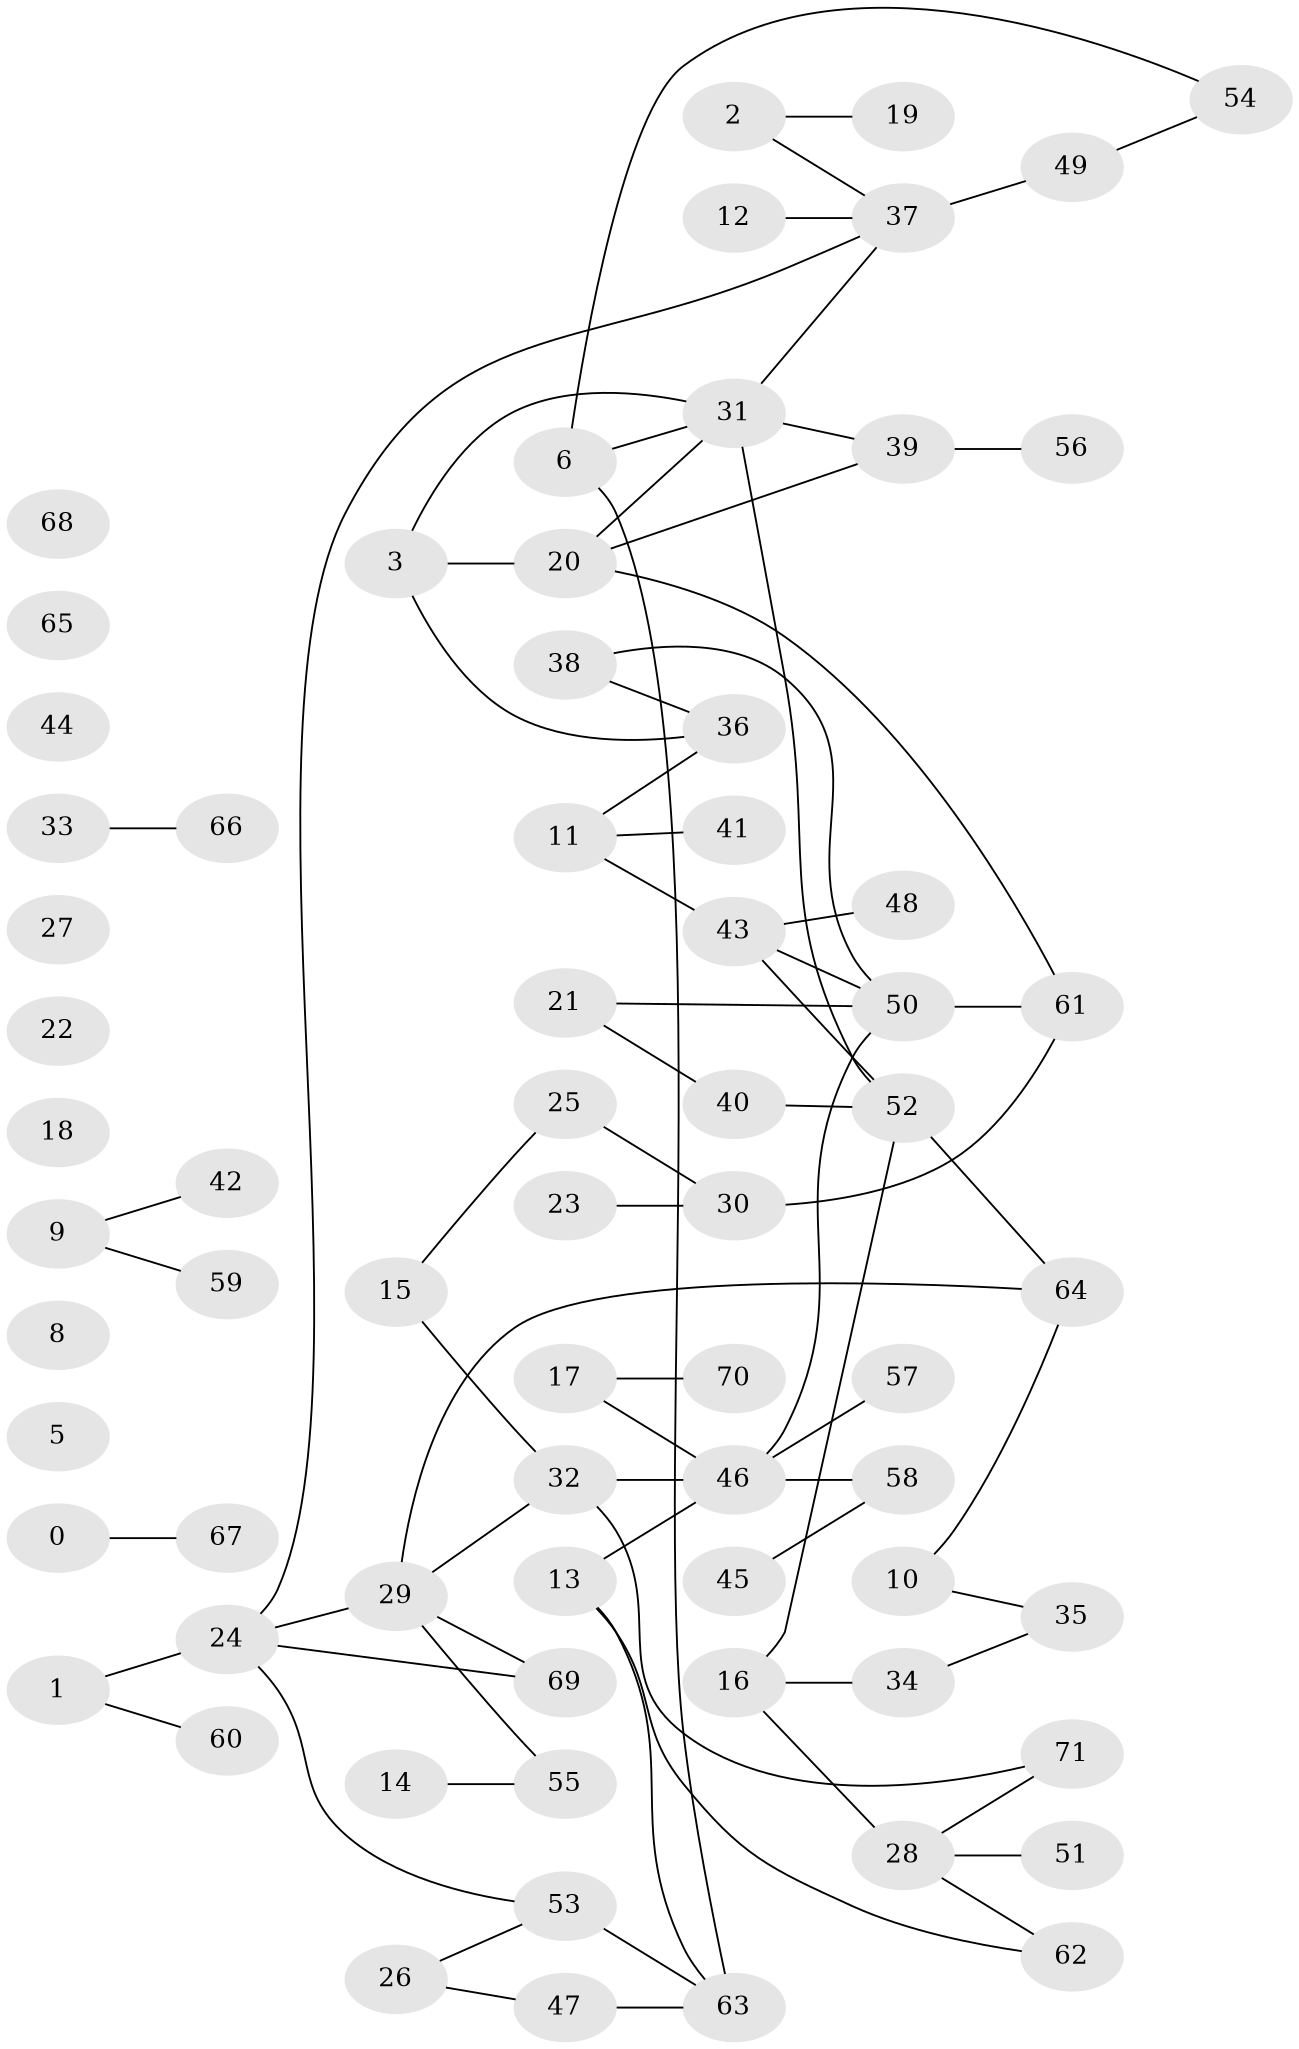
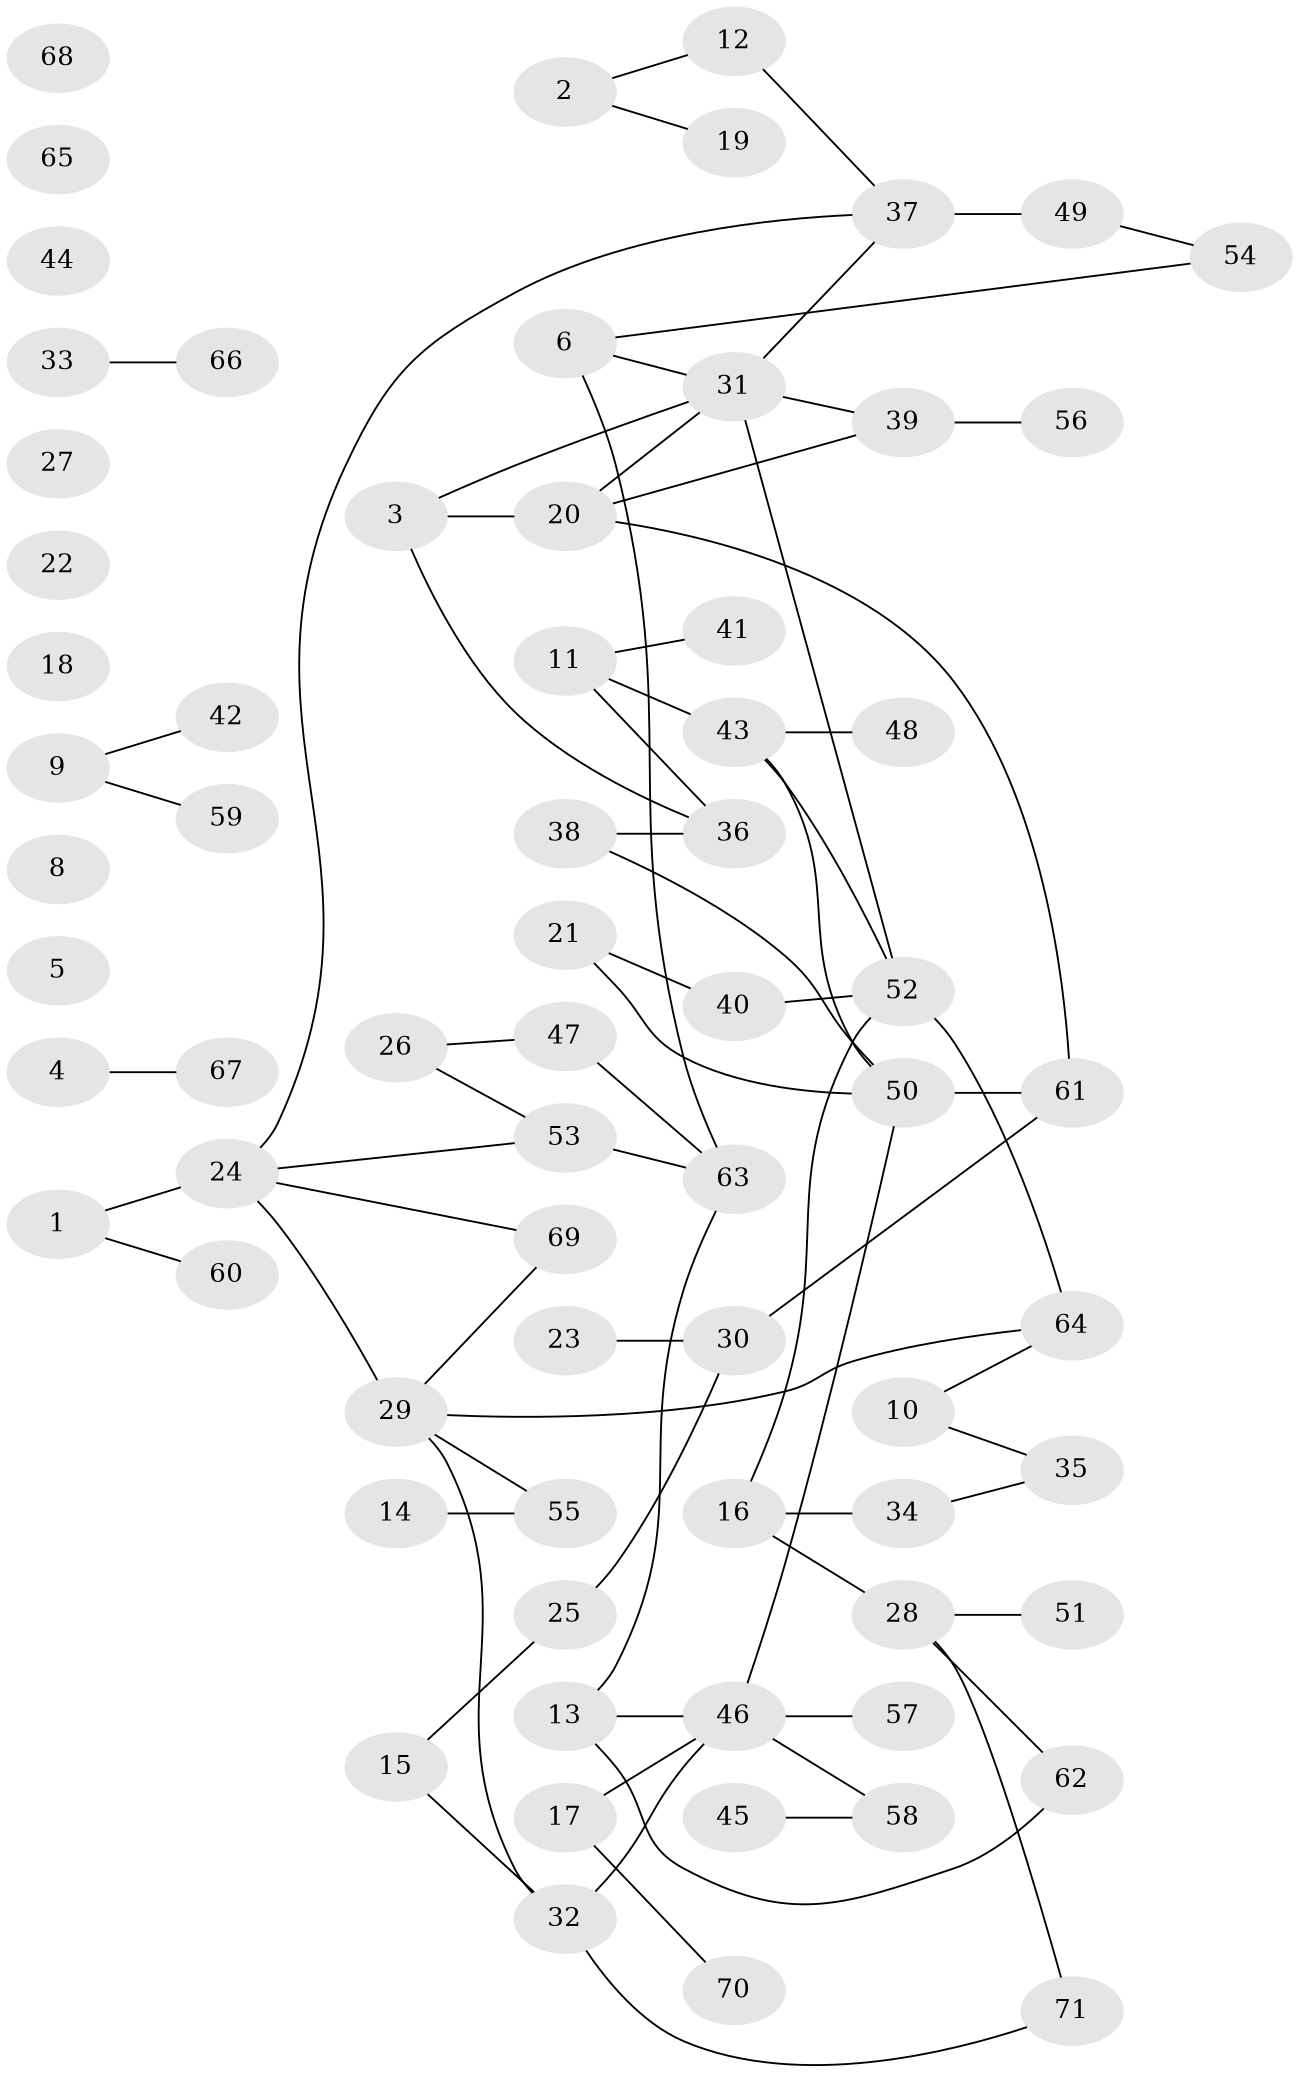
edge "2" -- "37": now "2" -- "12"
node "0": label "0" -> "4"
